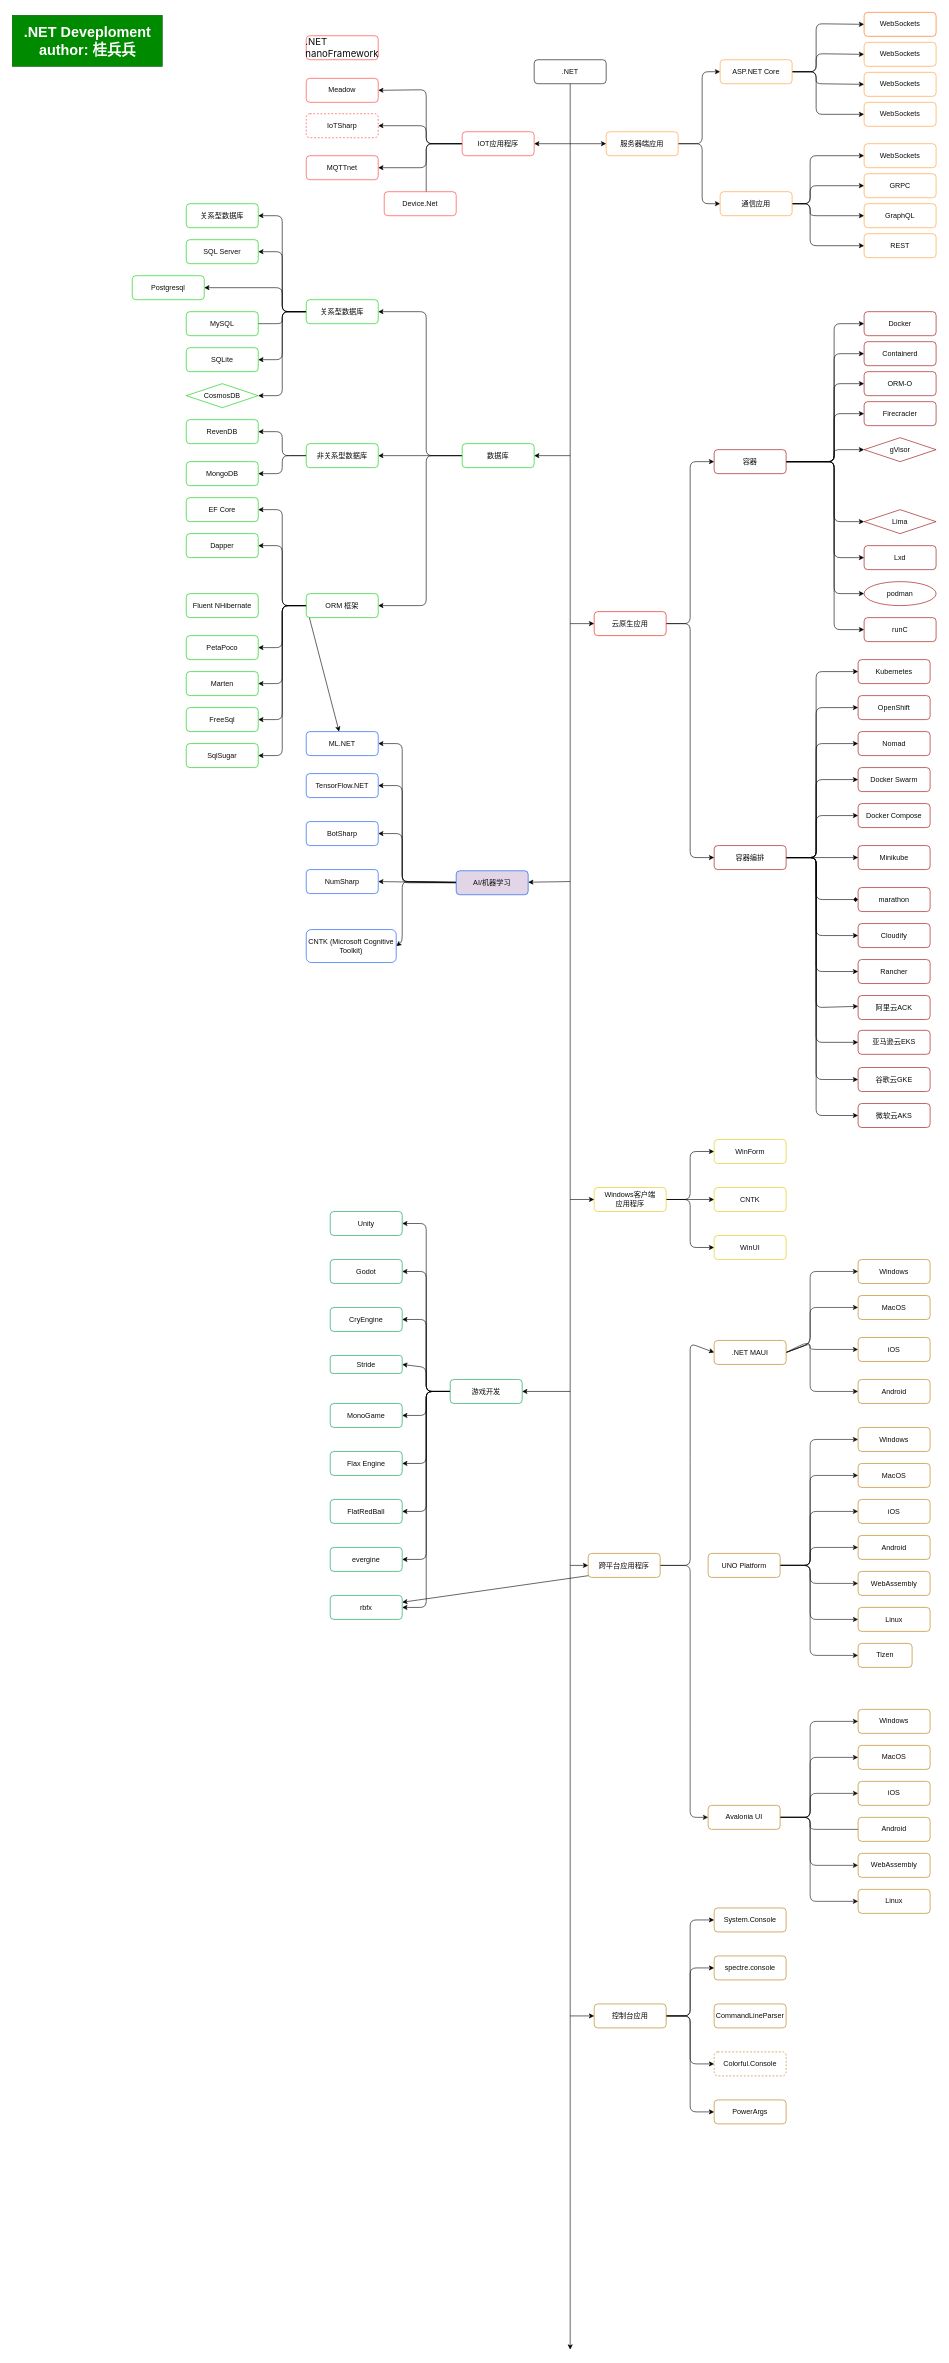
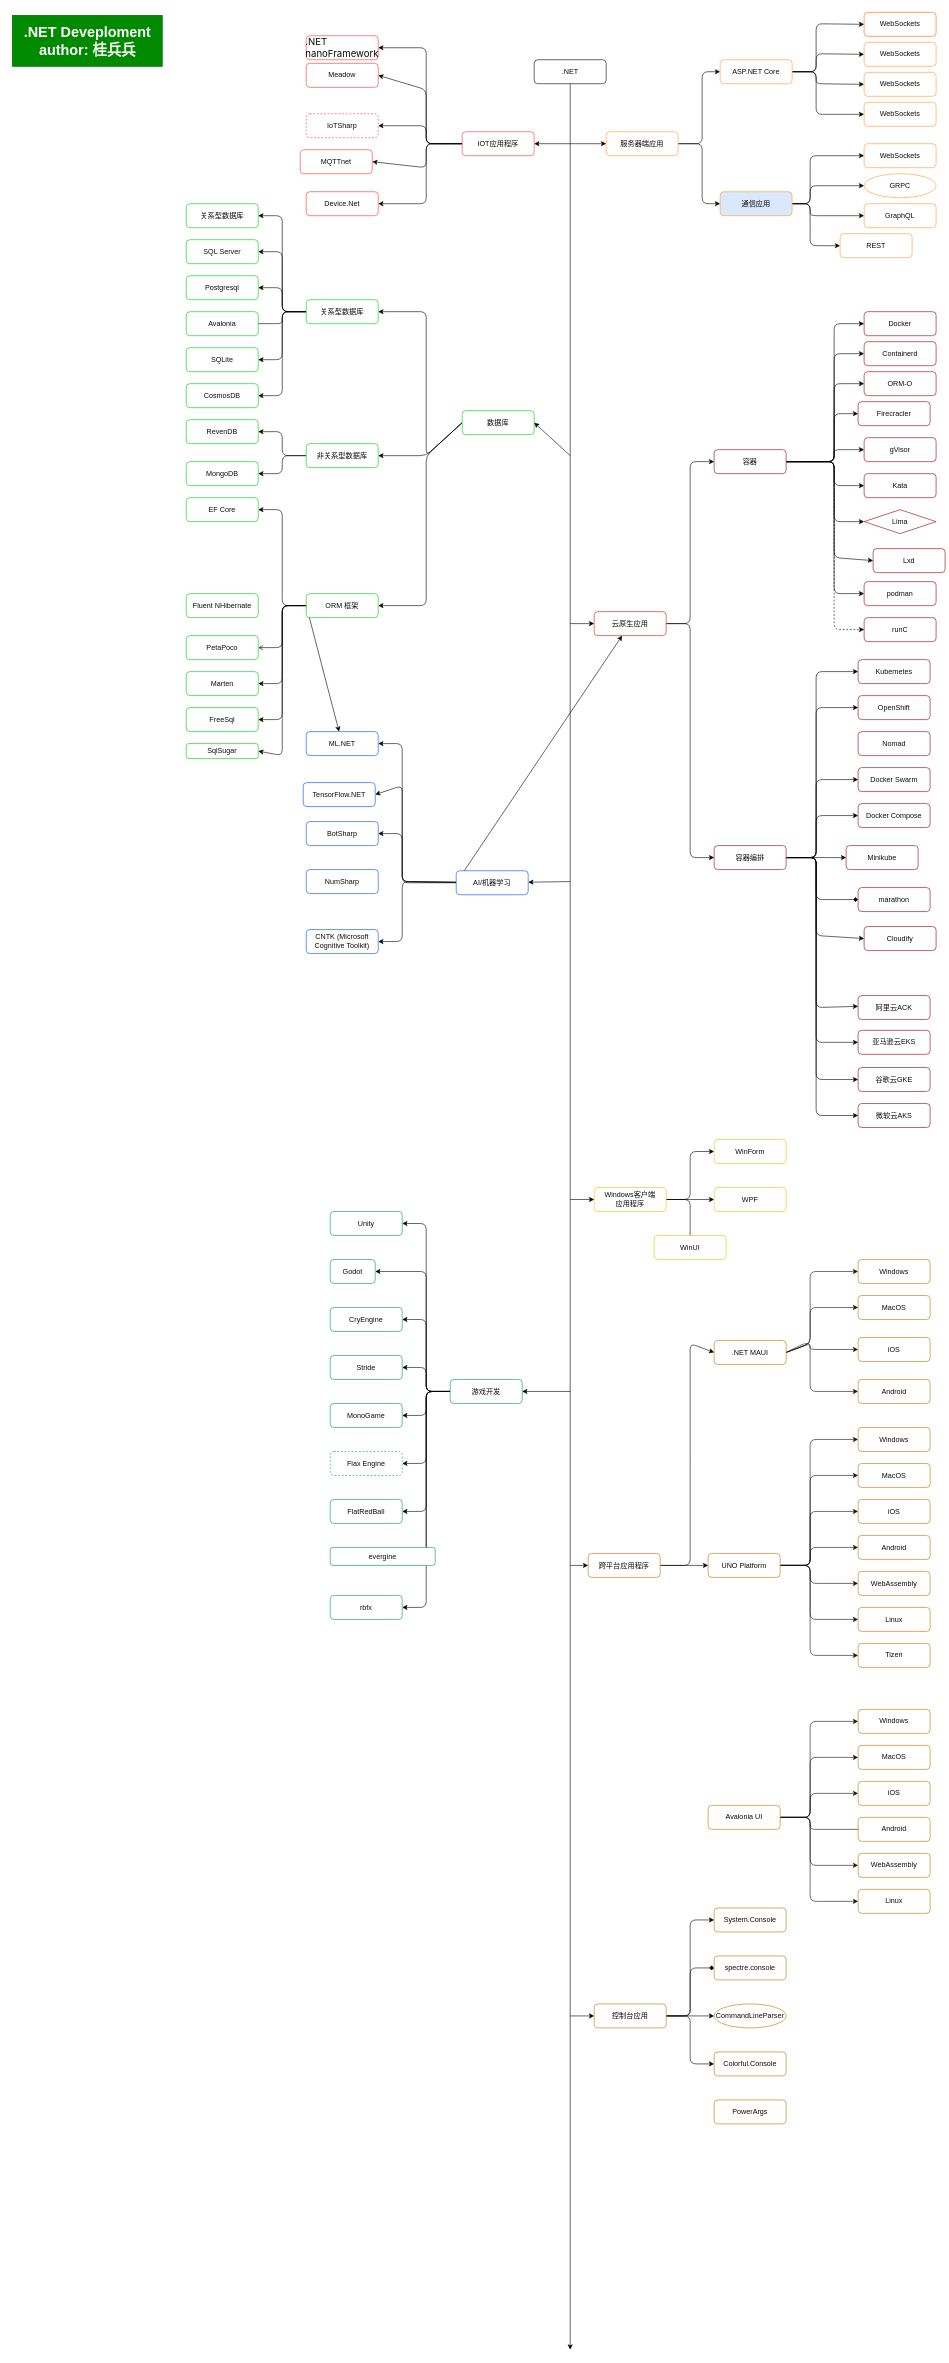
edge "IOT应用程序" -> ".NET nanoFramework": added
node "Meadow": moved (342, 90) -> (342, 75)
node "MQTTnet": moved (342, 168) -> (336, 162)
node "GRPC": shape rounded rectangle -> ellipse
node "Device.Net": moved (420, 204) -> (342, 204)
node "通信应用": fillcolor #ffffff -> #dae8fc
node "REST": moved (900, 246) -> (876, 246)
node "Postgresql": moved (168, 288) -> (222, 288)
node "MySQL": label "MySQL" -> "Avalonia"
node "CosmosDB": shape diamond -> rounded rectangle
node "Firecracler": moved (900, 414) -> (894, 414)
node "gVisor": shape diamond -> rounded rectangle
node "数据库": moved (498, 456) -> (498, 423)
edge "容器" -> "Kata": added
node "Kata": added
node "Dapper": removed
edge "ORM 框架" -> "Dapper": removed
node "Lxd": moved (900, 558) -> (909, 561)
node "podman": shape ellipse -> rounded rectangle
edge "容器" -> "runC": style solid -> dashed
edge "ORM 框架" -> "PetaPoco": arrowhead classic -> open
edge "容器编排" -> "Nomad": removed
node "SqlSugar": size 72x24 -> 72x15
node "TensorFlow.NET": moved (342, 786) -> (339, 795)
node "Minikube": moved (894, 858) -> (882, 858)
edge "AI/机器学习" -> "NumSharp": now "AI/机器学习" -> "云原生应用"
node "AI/机器学习": fillcolor #e1d5e7 -> #ffffff
node "Cloudify": moved (894, 936) -> (900, 939)
node "CNTK (Microsoft Cognitive Toolkit)": size 90x33 -> 72x24
edge "容器编排" -> "Rancher": removed
node "Rancher": removed
node "CNTK": label "CNTK" -> "WPF"
node "WinUI": moved (750, 1248) -> (690, 1248)
node "Godot": size 72x24 -> 45x24
node "Stride": size 72x18 -> 72x24
node "Flax Engine": style solid -> dashed
node "evergine": size 72x24 -> 105x18
edge "跨平台应用程序" -> "rbfx": now "跨平台应用程序" -> "UNO Platform"
node "Tizen": size 54x24 -> 72x24
edge "跨平台应用程序" -> "Avalonia UI": removed
edge "控制台应用" -> "spectre.console": arrowhead classic -> diamond
edge "控制台应用" -> "CommandLineParser": added
node "CommandLineParser": shape rounded rectangle -> ellipse
node "Colorful.Console": style dashed -> solid
edge "控制台应用" -> "PowerArgs": removed
